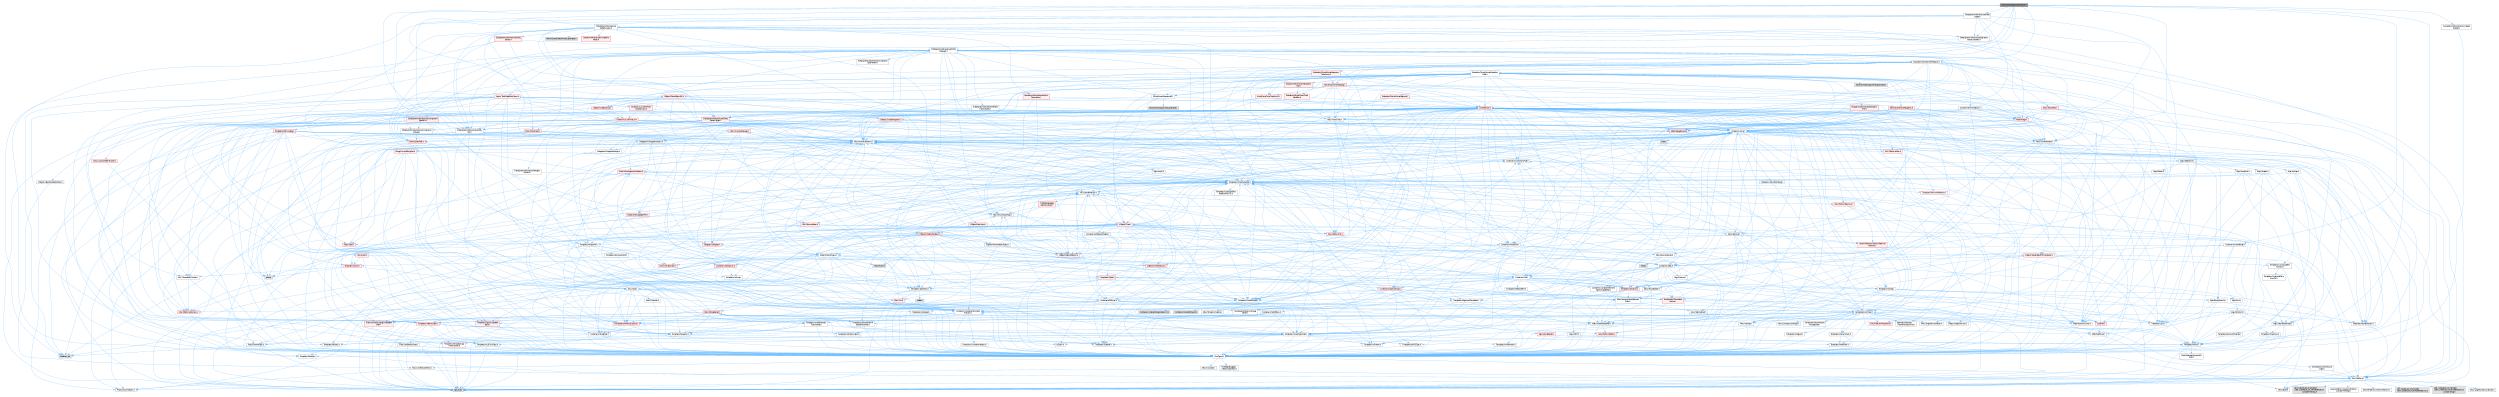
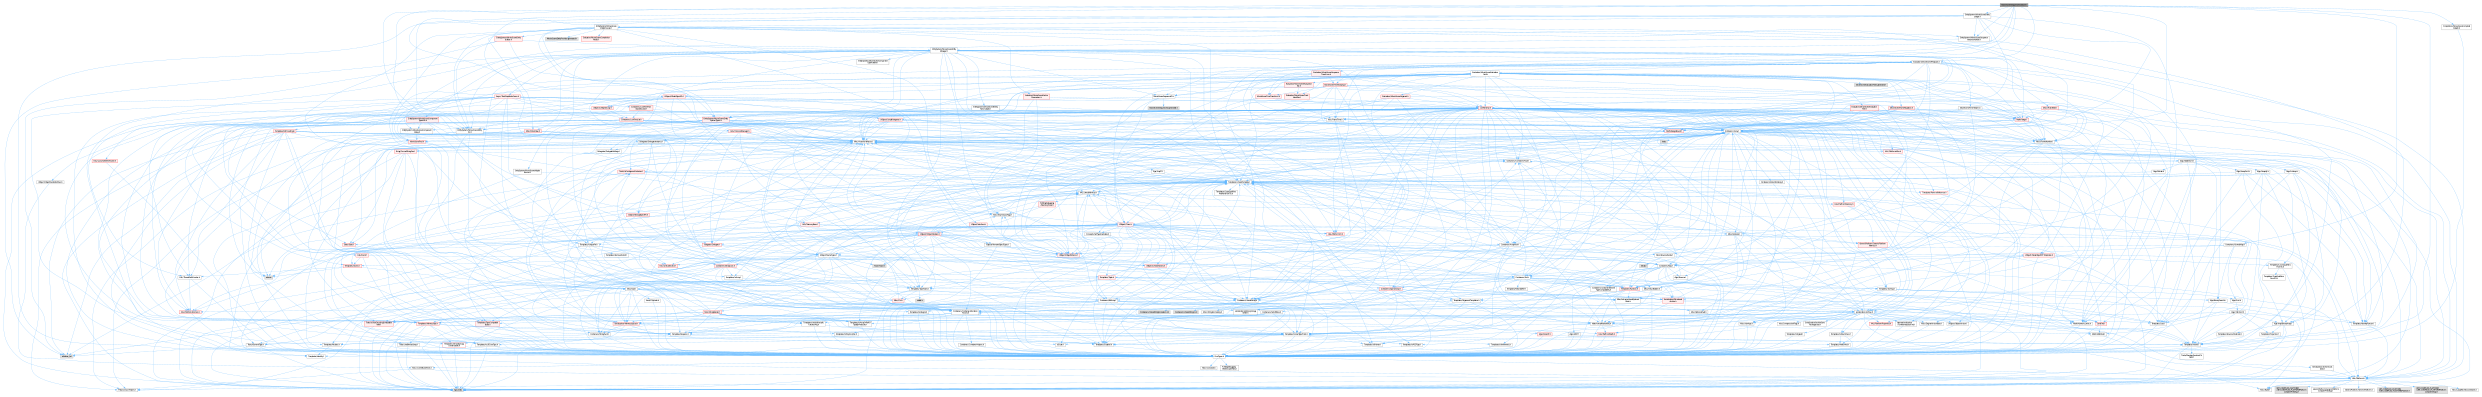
node "Algo/StructBuilder.h": label "Algo/StructBuilder.h" -> "Algo/NoneOf.h"
